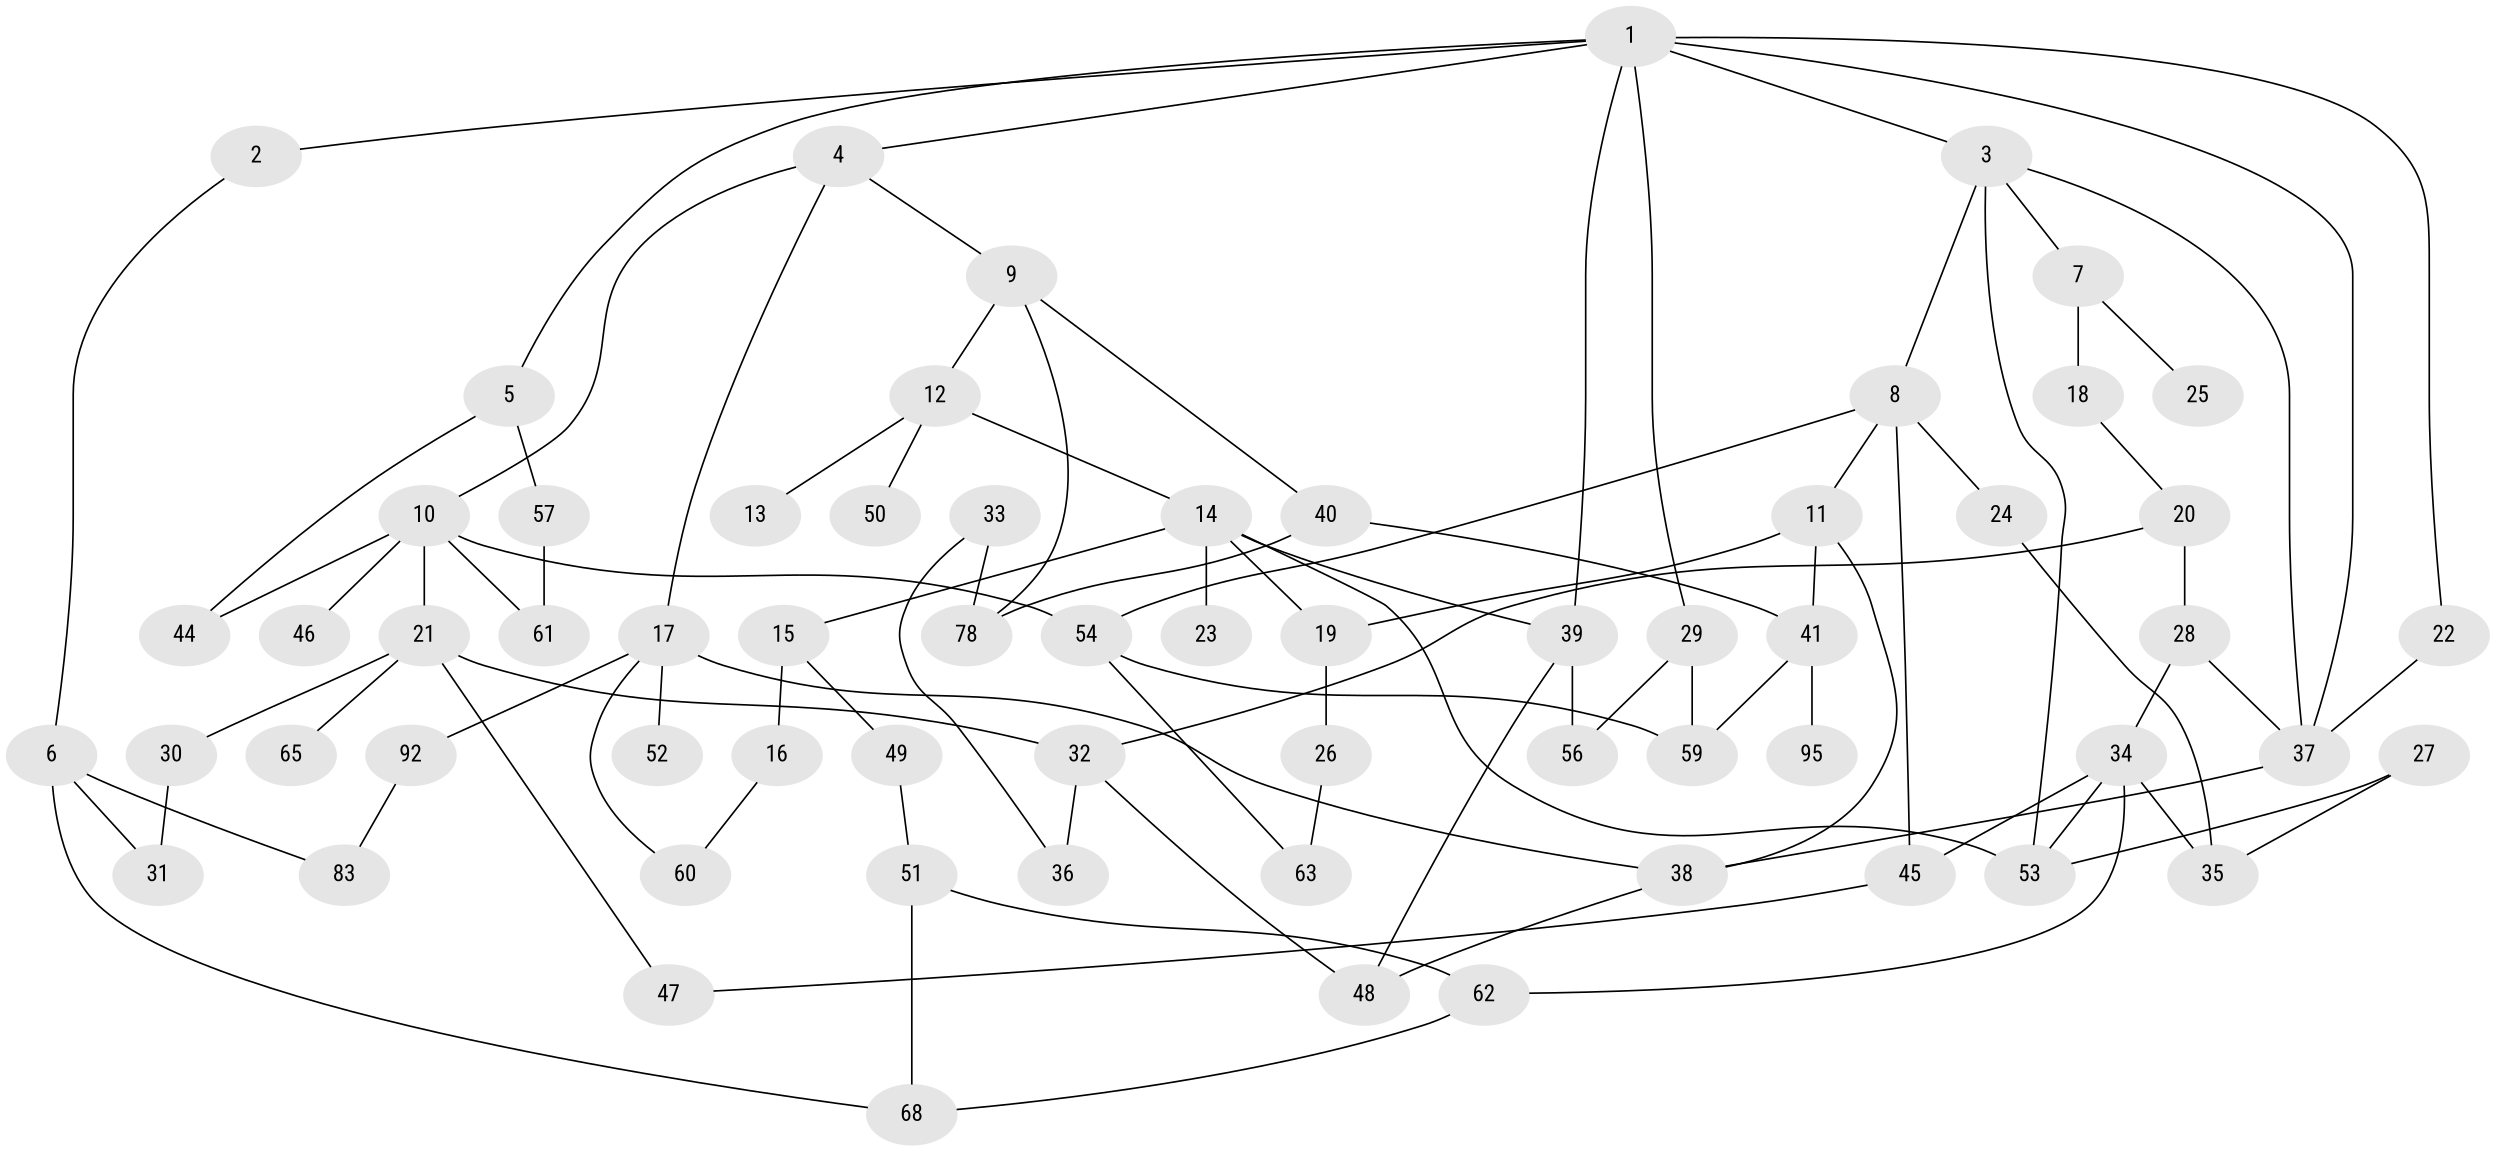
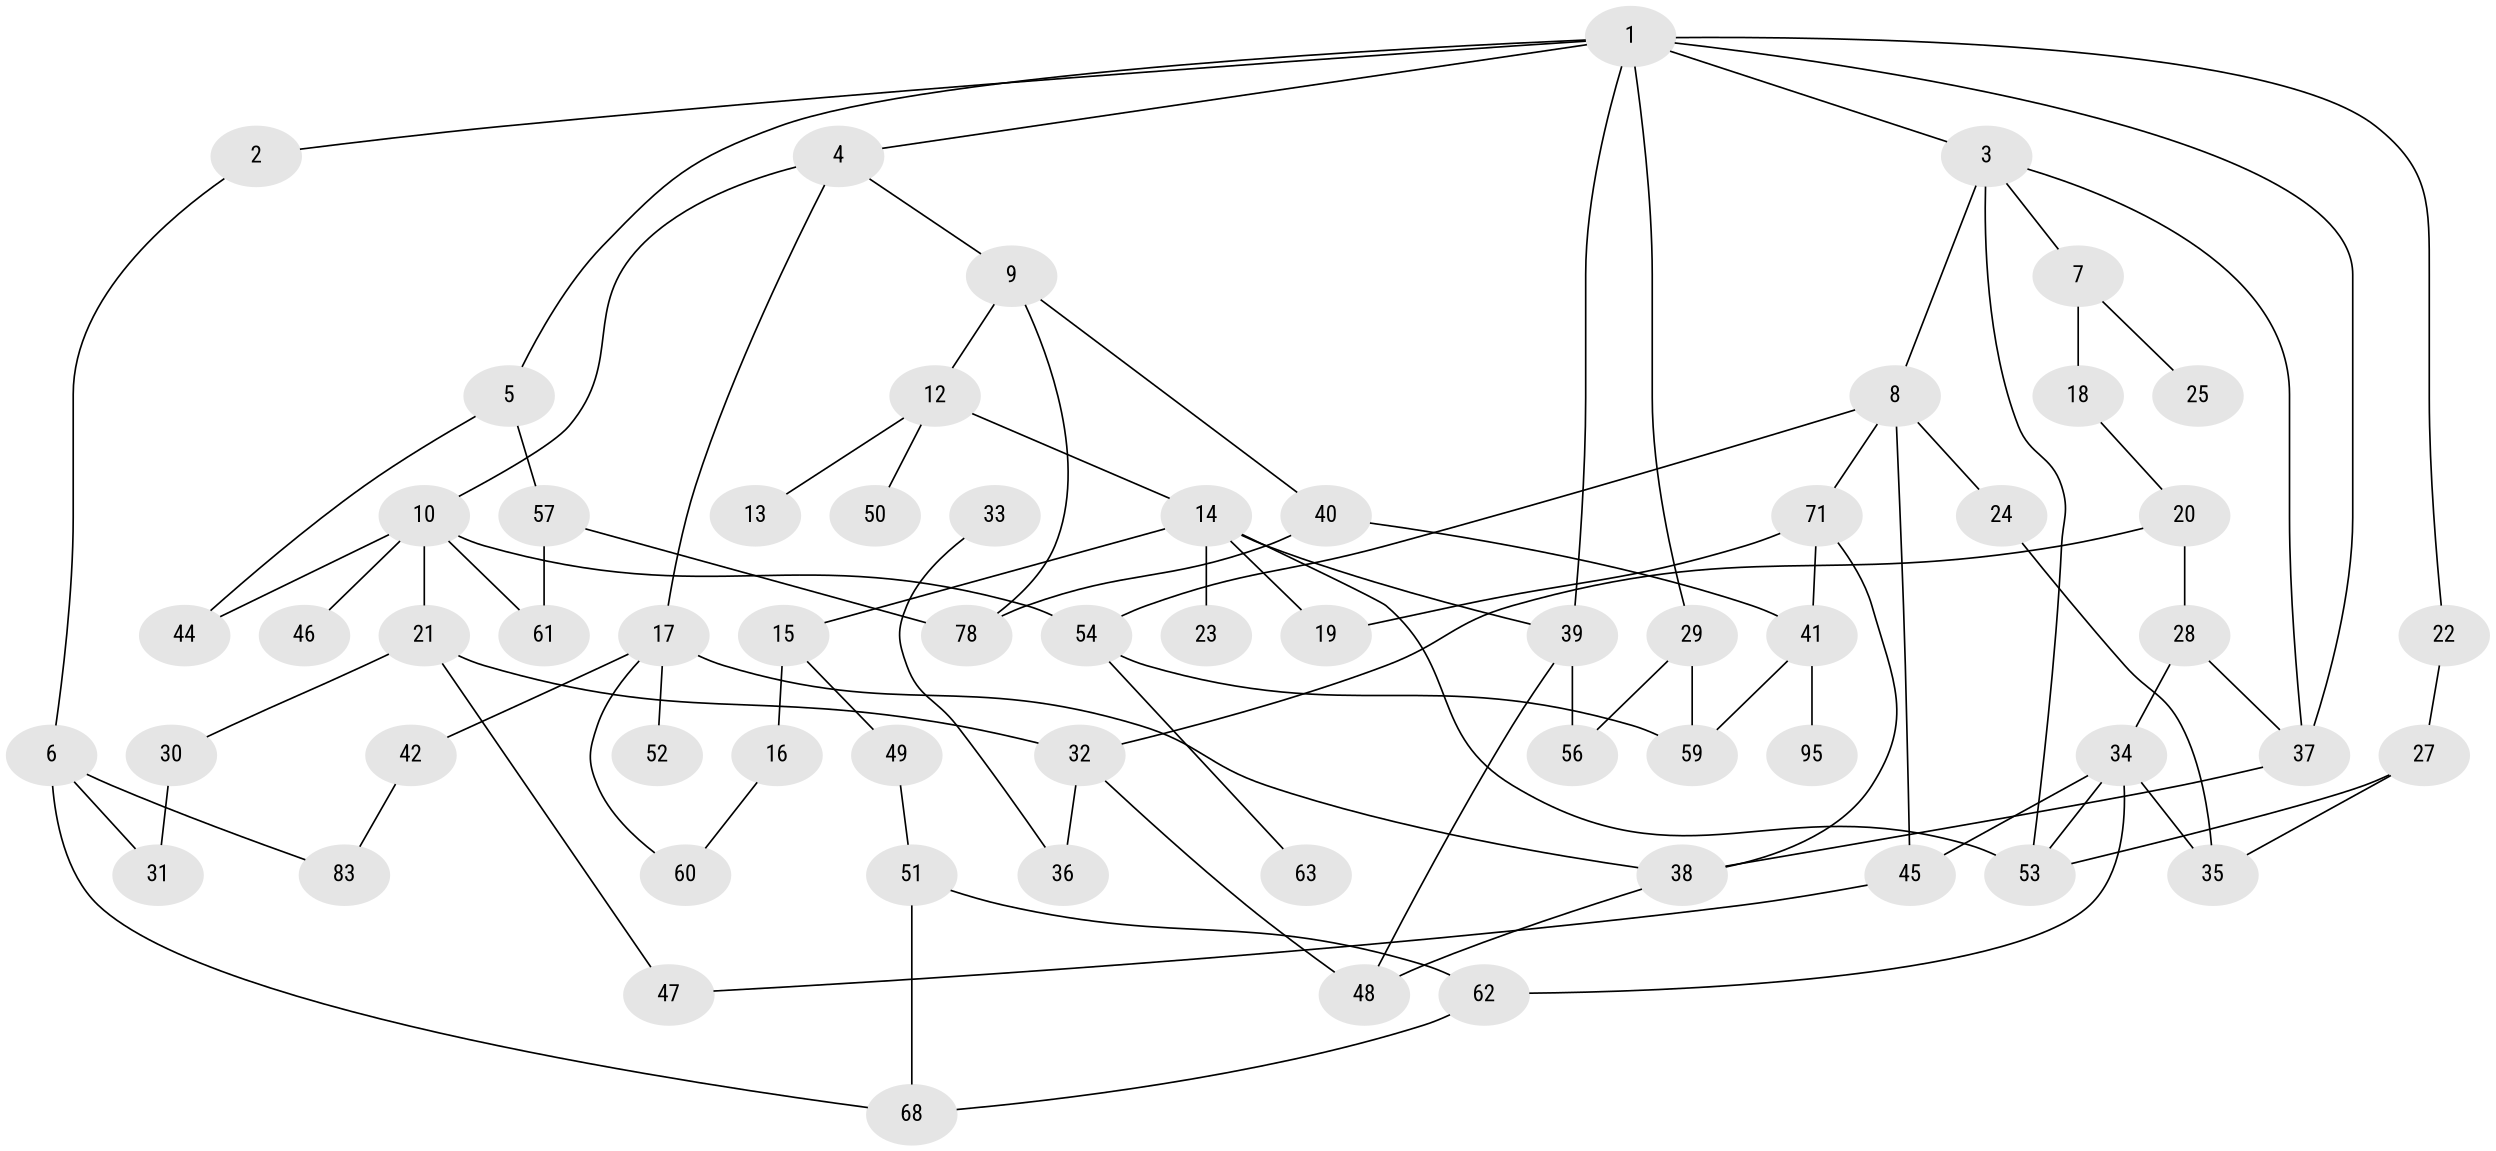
node "11": label "11" -> "71"
edge "33" -- "78": now "57" -- "78"
edge "22" -- "37": now "22" -- "27"
node "65": removed
node "92": label "92" -> "42"
node "26": removed
